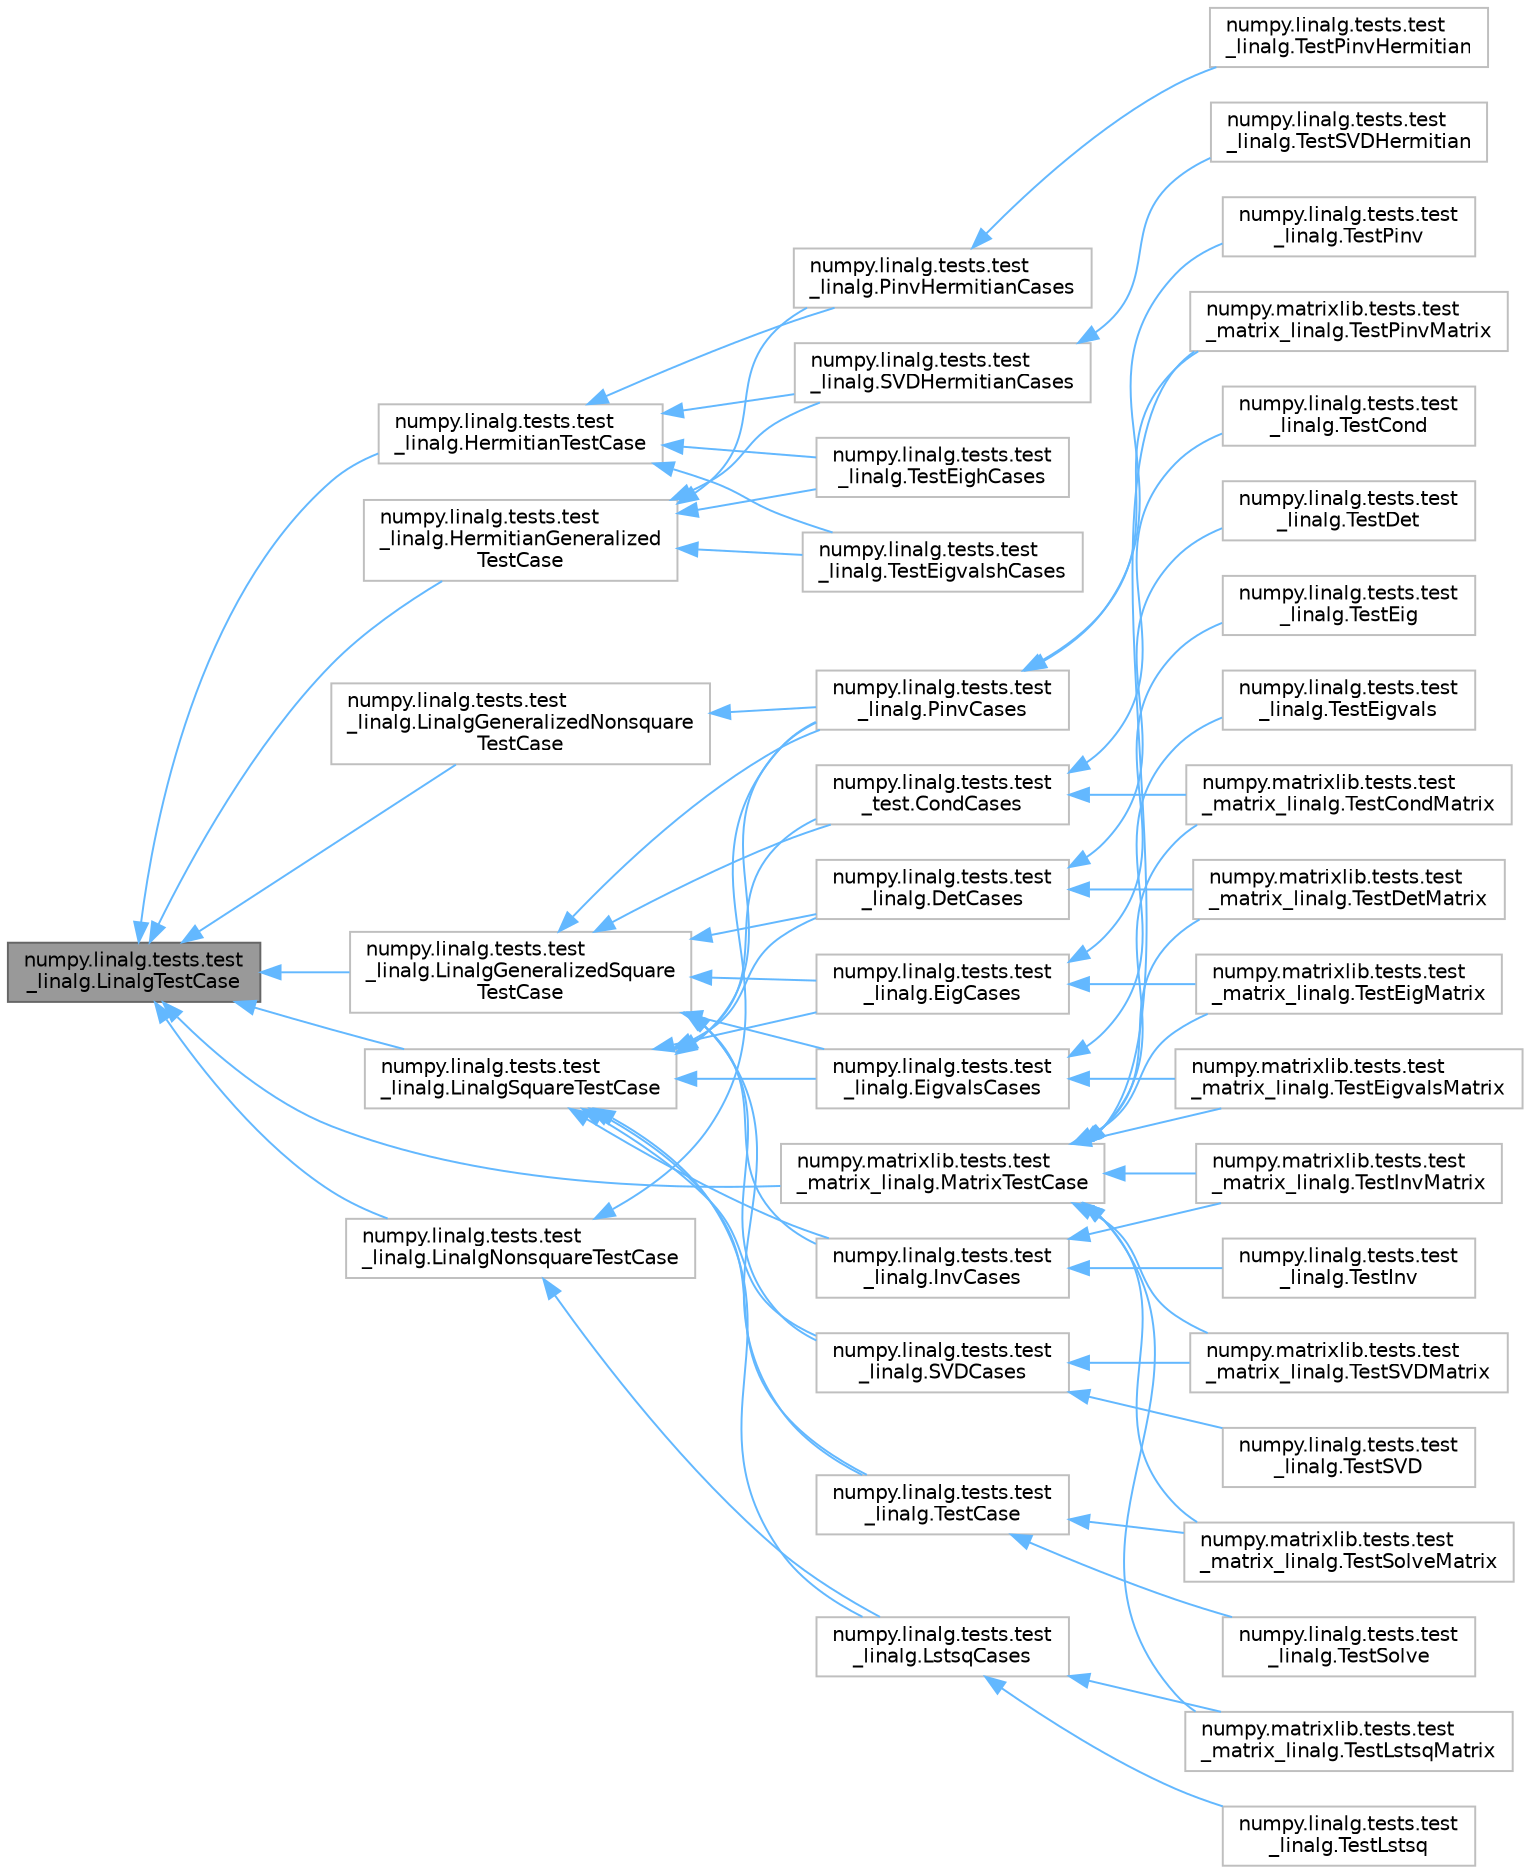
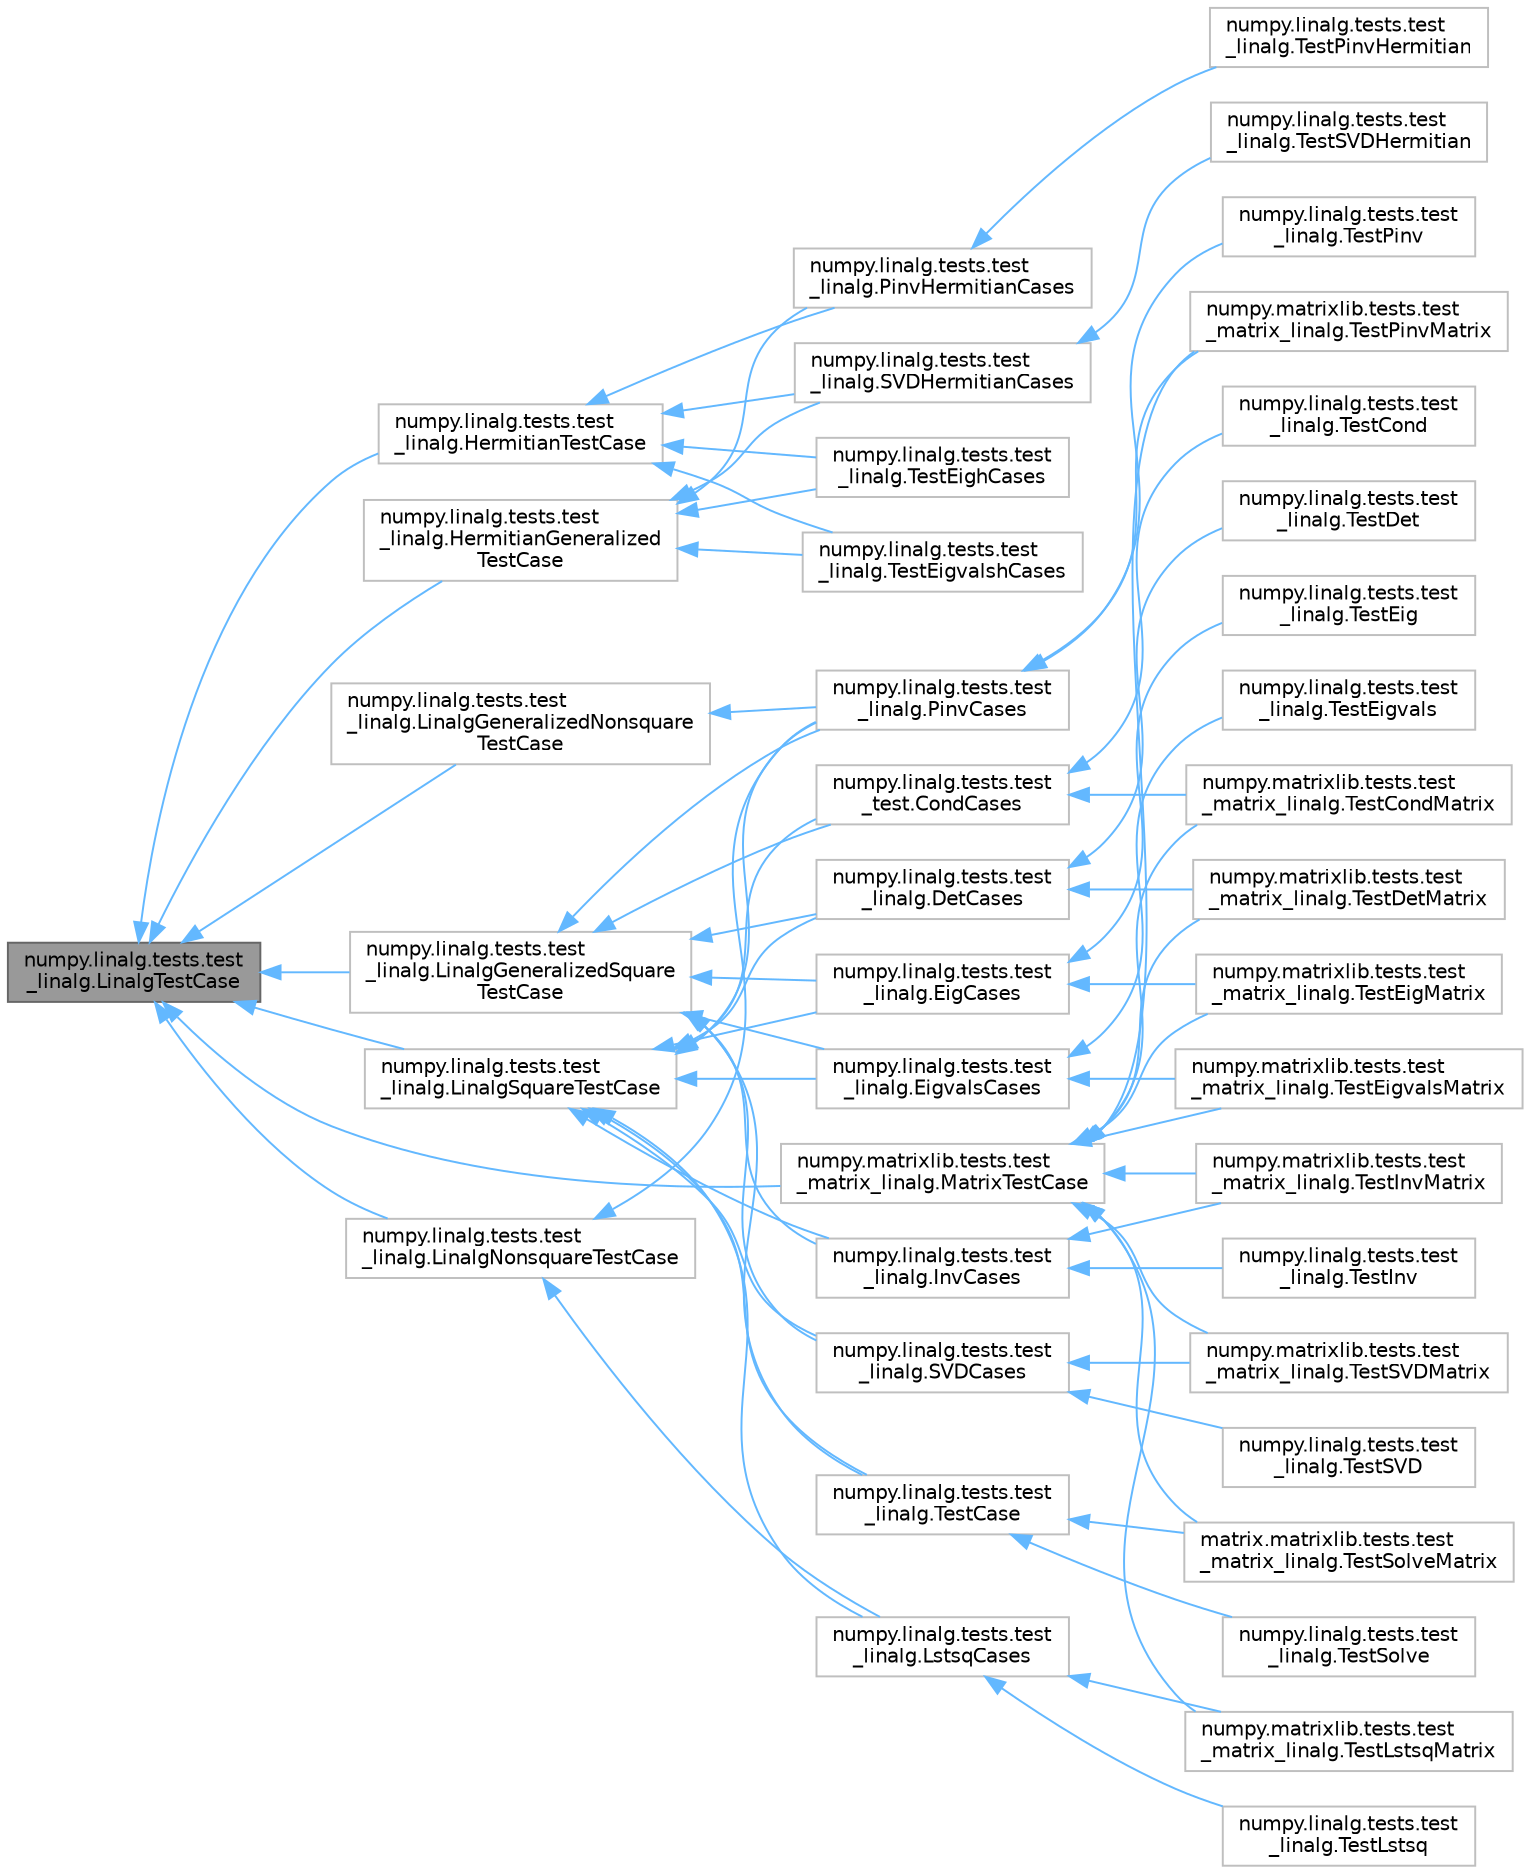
node "numpy.matrixlib.tests.test _matrix_linalg.TestSolveMatrix": label "numpy.matrixlib.tests.test _matrix_linalg.TestSolveMatrix" -> "matrix.matrixlib.tests.test _matrix_linalg.TestSolveMatrix"
